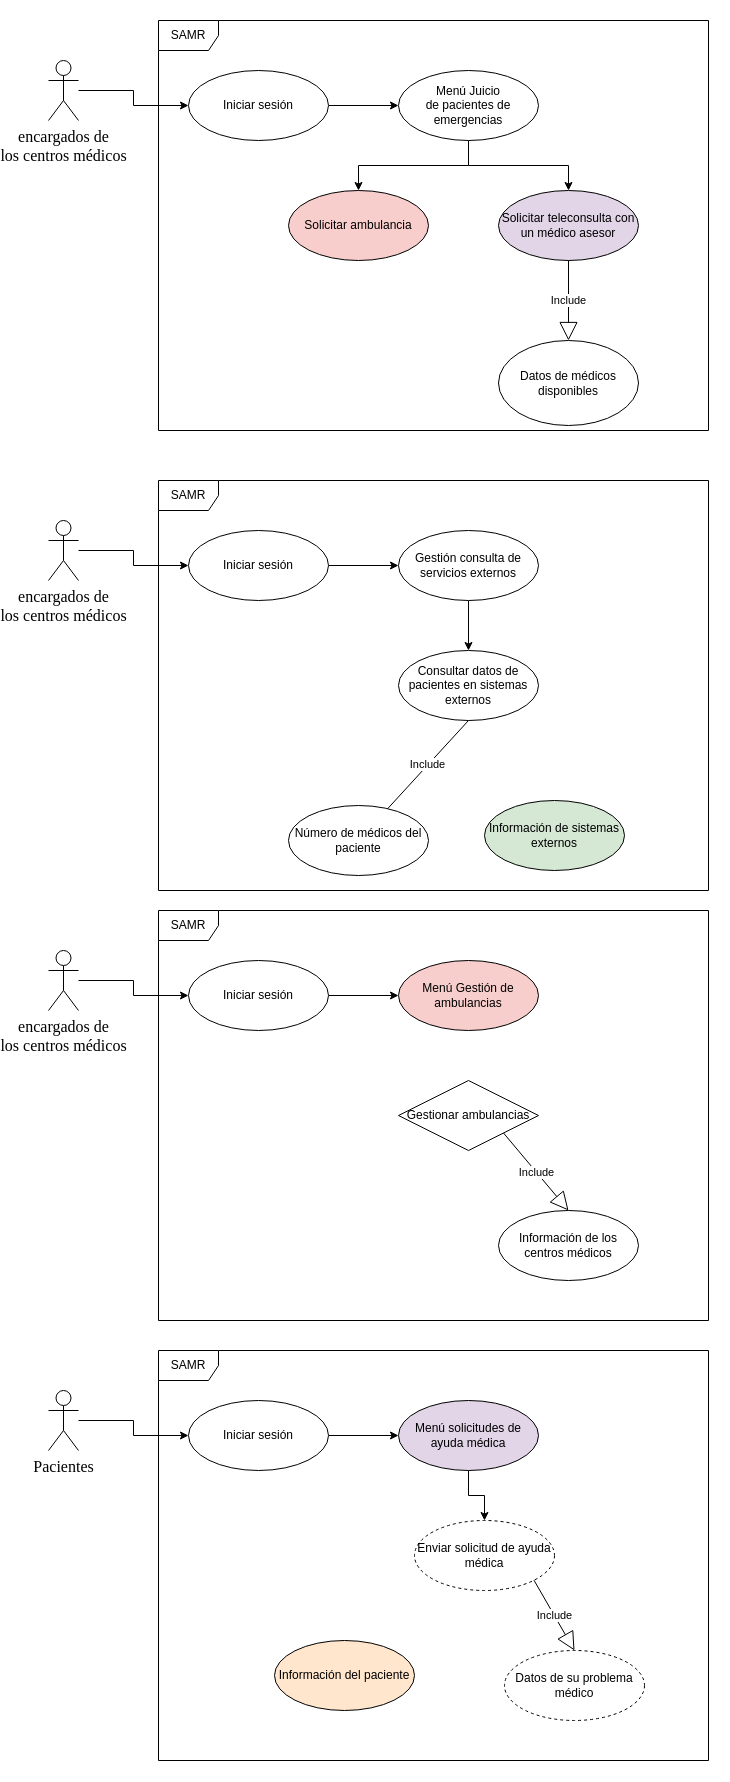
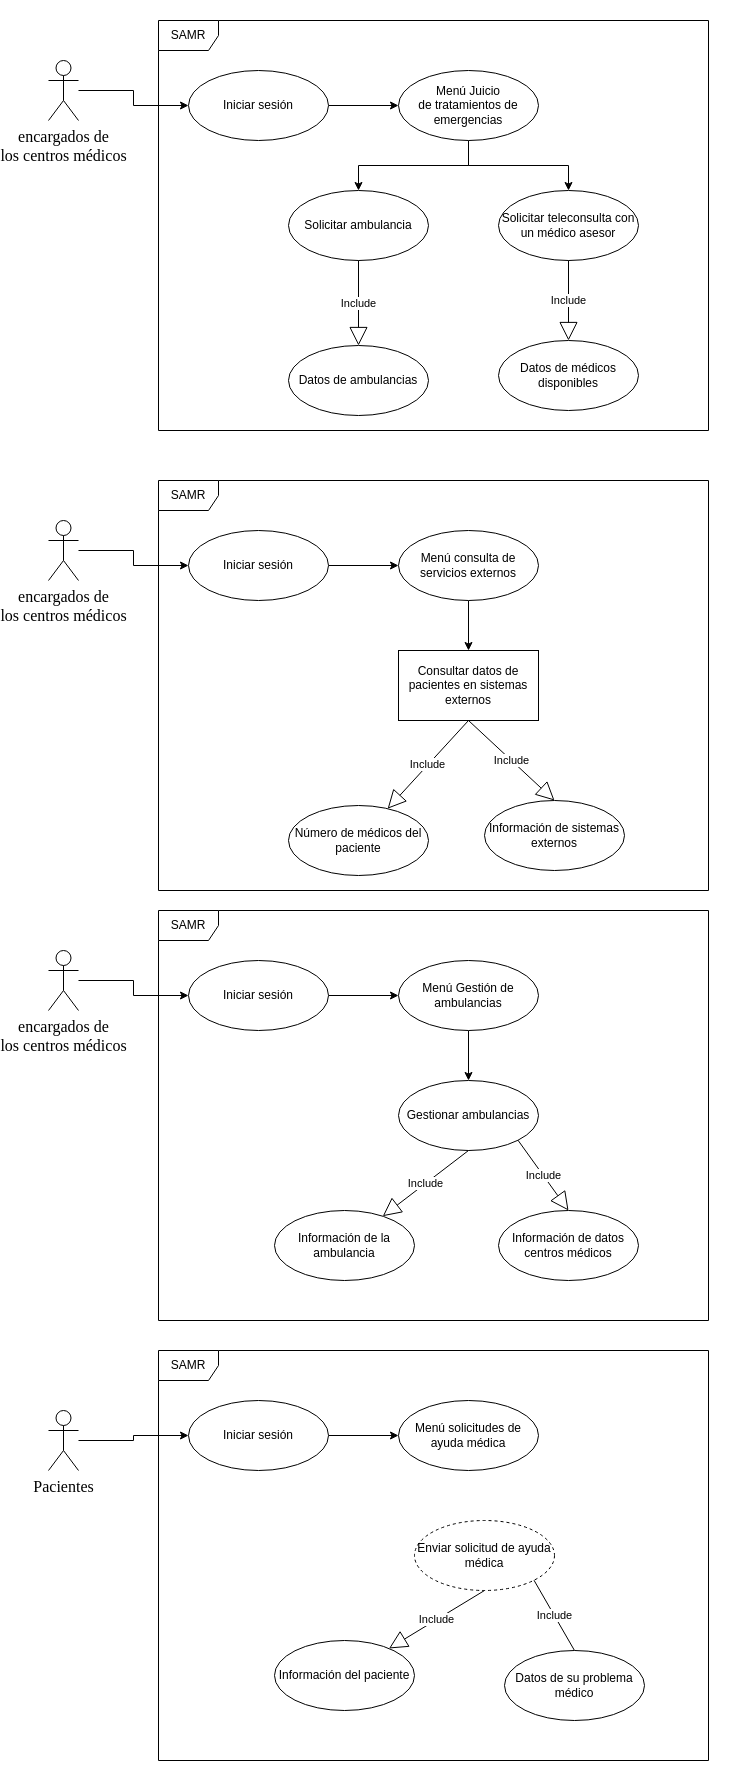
node "Menú Juicio de pacientes de emergencias": label "Menú Juicio de pacientes de emergencias" -> "Menú Juicio de tratamientos de emergencias"
node "Solicitar ambulancia": fillcolor #f8cecc -> #ffffff
node "Solicitar teleconsulta con un médico asesor": fillcolor #e1d5e7 -> #ffffff
edge "Solicitar ambulancia" -> "Datos de ambulancias": added, label "Include"
node "Datos de ambulancias": added
node "Datos de médicos disponibles": size 140x85 -> 140x70
node "Gestión consulta de servicios externos": label "Gestión consulta de servicios externos" -> "Menú consulta de servicios externos"
node "Consultar datos de pacientes en sistemas externos": shape ellipse -> rectangle
edge "Consultar datos de pacientes en sistemas externos" -> "Información de sistemas externos": added, label "Include"
edge "Consultar datos de pacientes en sistemas externos" -- "Número de médicos del paciente": arrowhead none -> block
node "Información de sistemas externos": fillcolor #d5e8d4 -> #ffffff
node "Menú Gestión de ambulancias": fillcolor #f8cecc -> #ffffff
edge "Menú Gestión de ambulancias" -> "Gestionar ambulancias": added
node "Gestionar ambulancias": shape diamond -> ellipse
edge "Gestionar ambulancias" -> "Información de la ambulancia": added, label "Include"
node "Información de la ambulancia": added
node "Información de los centros médicos": label "Información de los centros médicos" -> "Información de datos centros médicos"
node "Pacientes": moved (64, 1421) -> (64, 1441)
node "Menú solicitudes de ayuda médica": fillcolor #e1d5e7 -> #ffffff
edge "Menú solicitudes de ayuda médica" -> "Enviar solicitud de ayuda médica": removed
edge "Enviar solicitud de ayuda médica" -> "Información del paciente": added, label "Include"
edge "Enviar solicitud de ayuda médica" -> "Datos de su problema médico": arrowhead block -> none
node "Información del paciente": fillcolor #ffe6cc -> #ffffff
node "Datos de su problema médico": style dashed -> solid
